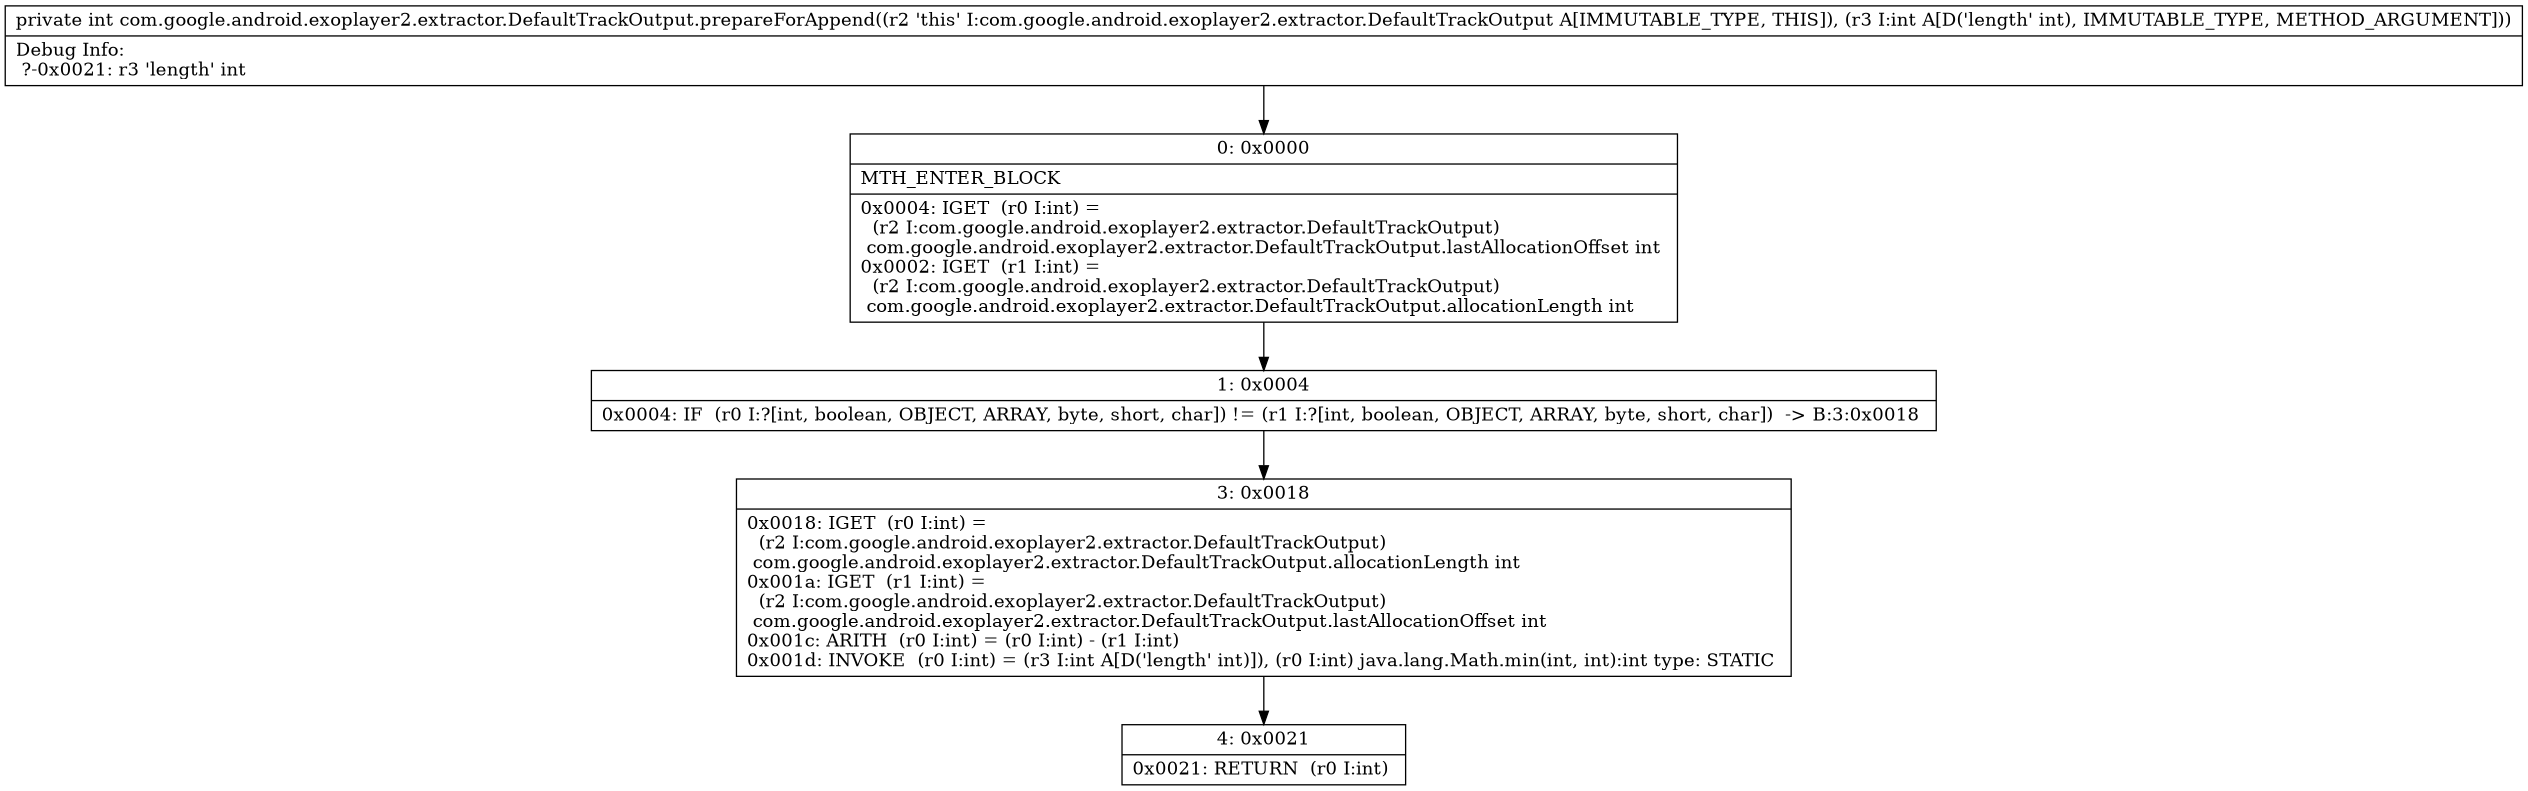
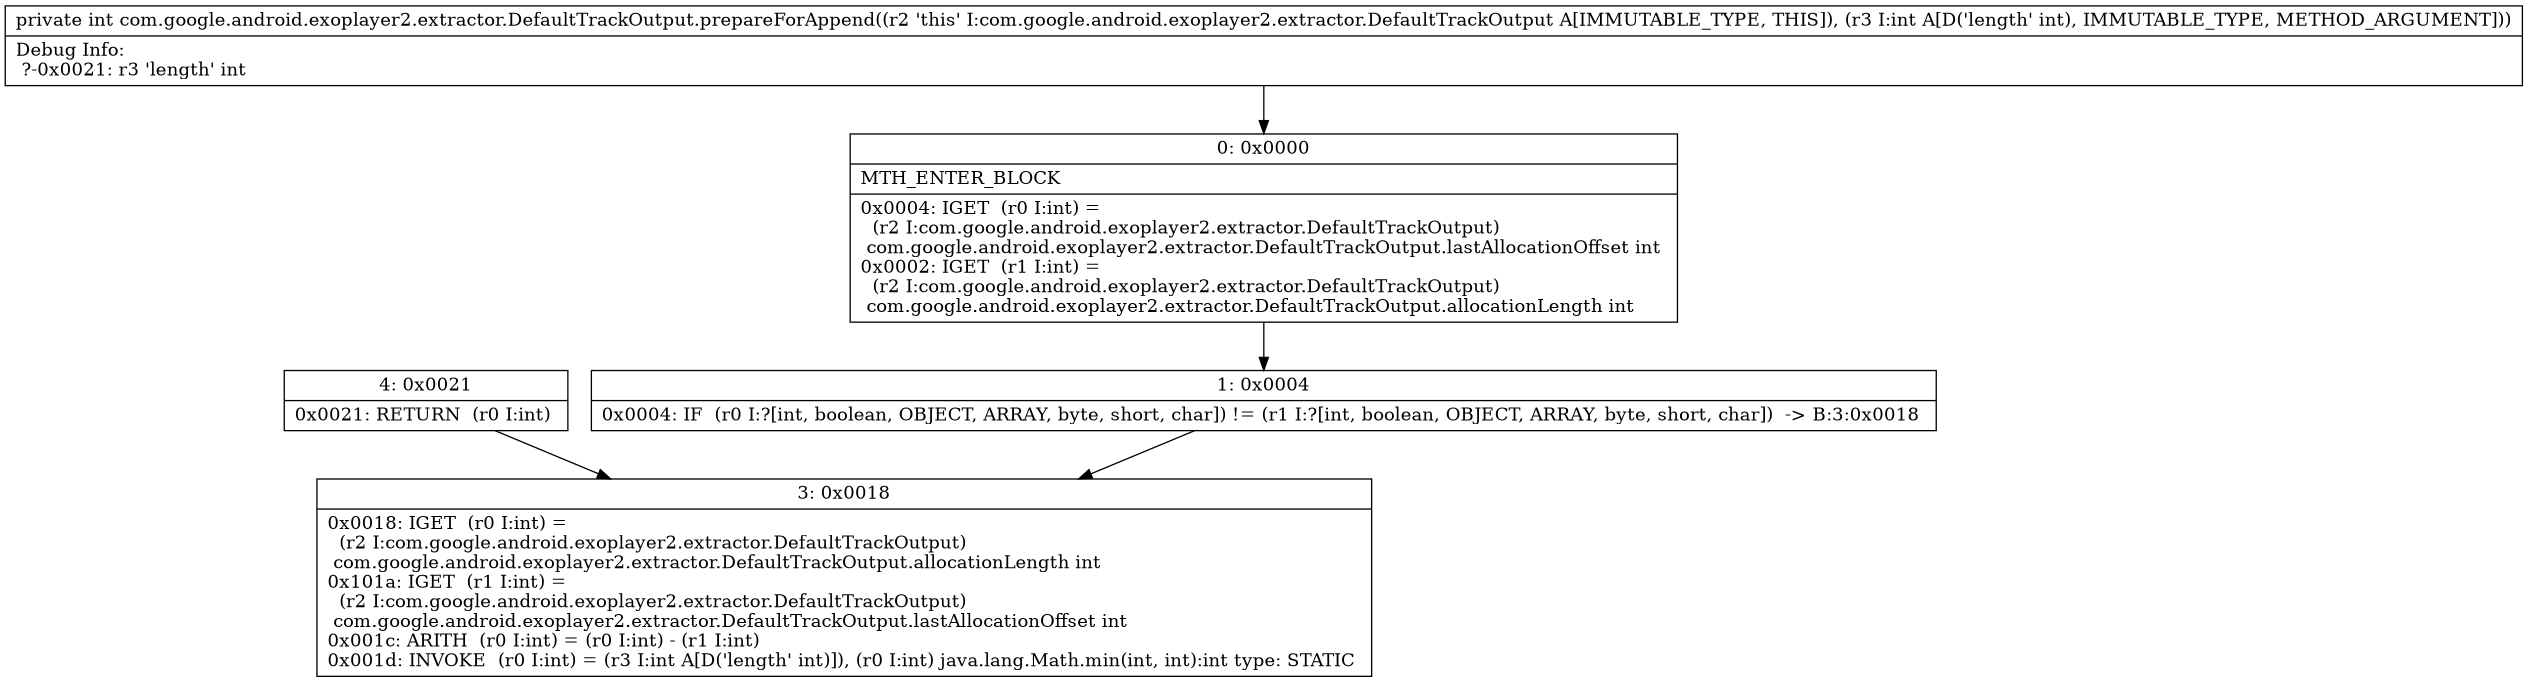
node "3: 0x0018": text "0x001a: IGET  (r1 I:int) =" -> "0x101a: IGET  (r1 I:int) ="
edge "3: 0x0018" -> "4: 0x0021": reversed
